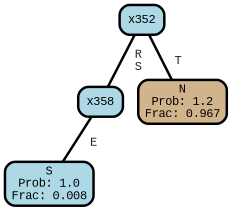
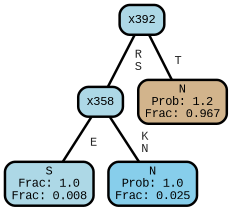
node "x352": label "x352" -> "x392"
node "S Prob: 1.0 Frac: 0.008": label "S Prob: 1.0 Frac: 0.008" -> "S Frac: 1.0 Frac: 0.008"
node "N Prob: 1.0 Frac: 0.025": added
